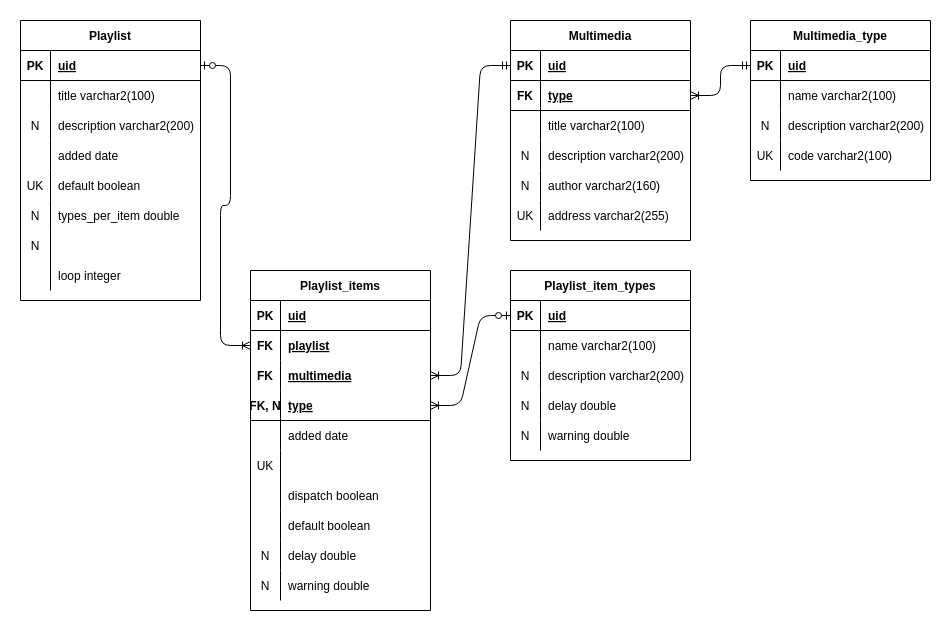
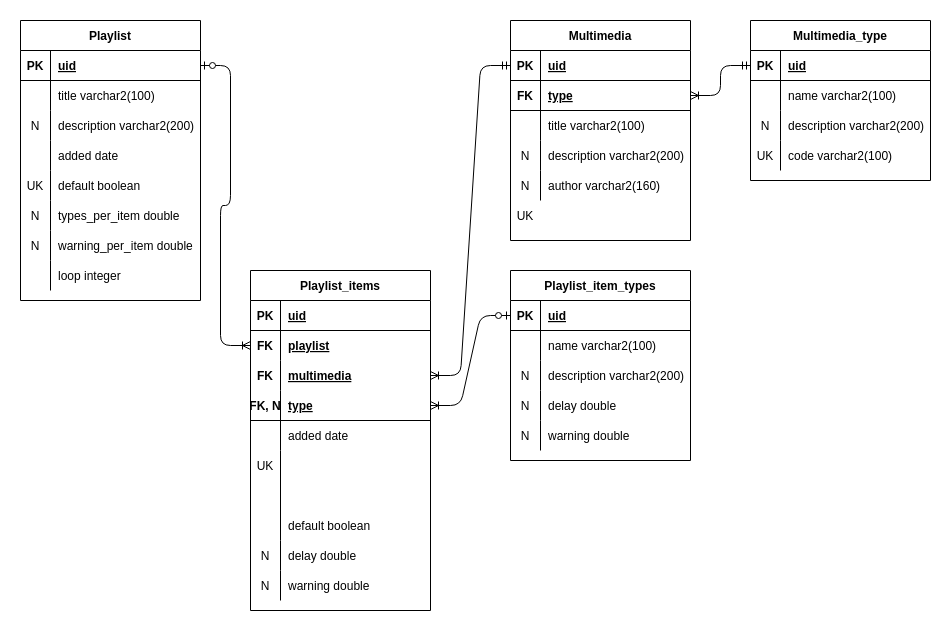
node "address varchar2(255)": removed
node "warning_per_item double": added
node "dispatch boolean": removed
